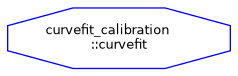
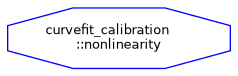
node "curvefit_calibration ::curvefit": label "curvefit_calibration ::curvefit" -> "curvefit_calibration ::nonlinearity"
